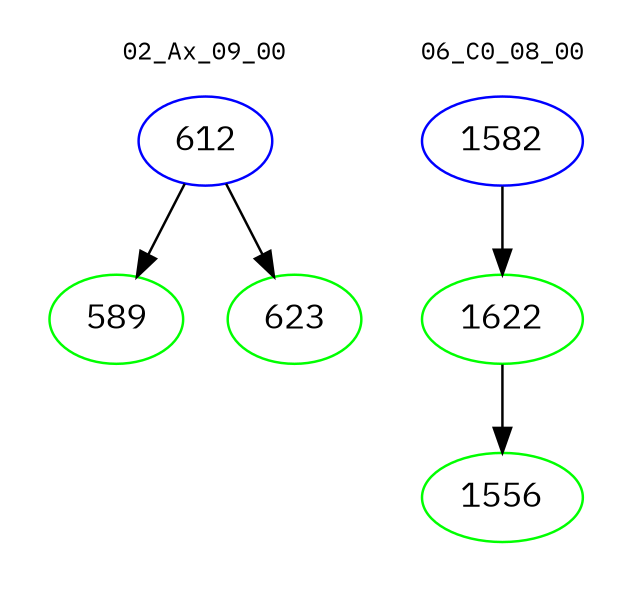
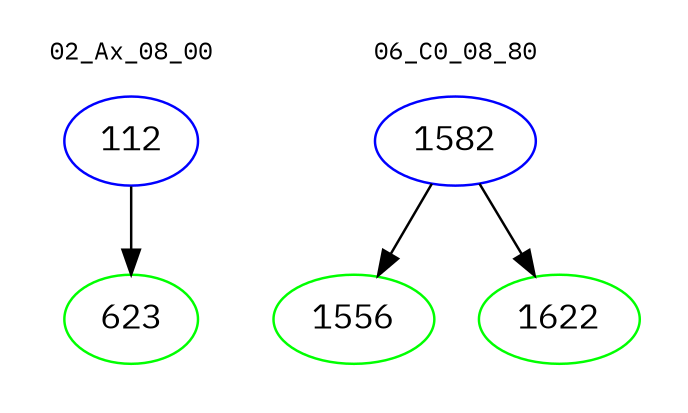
cluster "02_Ax_09_00": label "02_Ax_09_00" -> "02_Ax_08_00"
cluster "06_C0_08_00": label "06_C0_08_00" -> "06_C0_08_80"
node "612": label "612" -> "112"
node "589": removed
edge "1622" -> "1556": now "1582" -> "1556"
